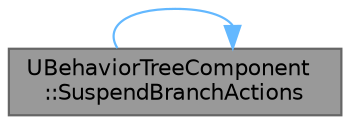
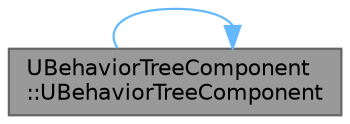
node "UBehaviorTreeComponent ::SuspendBranchActions": label "UBehaviorTreeComponent ::SuspendBranchActions" -> "UBehaviorTreeComponent ::UBehaviorTreeComponent"
